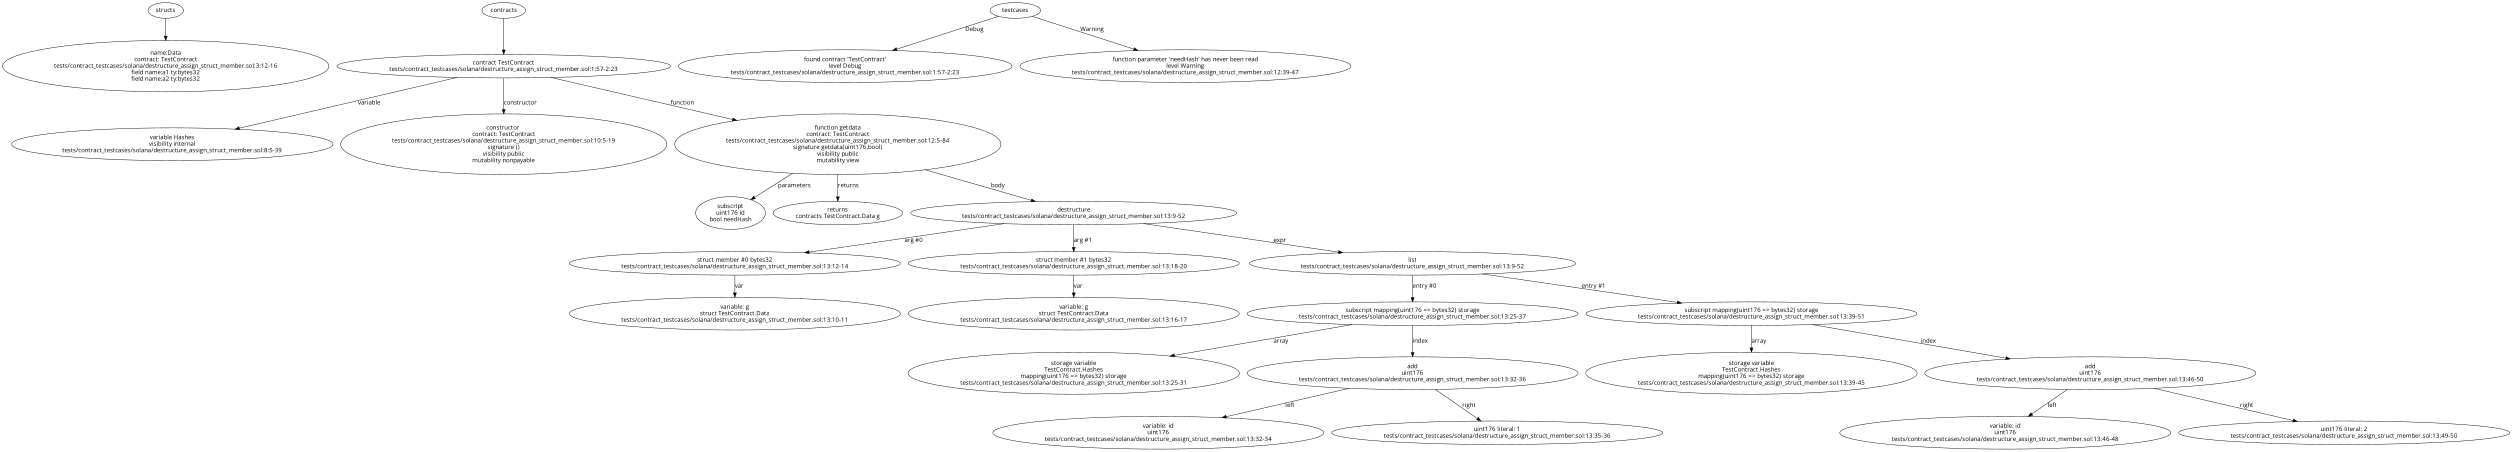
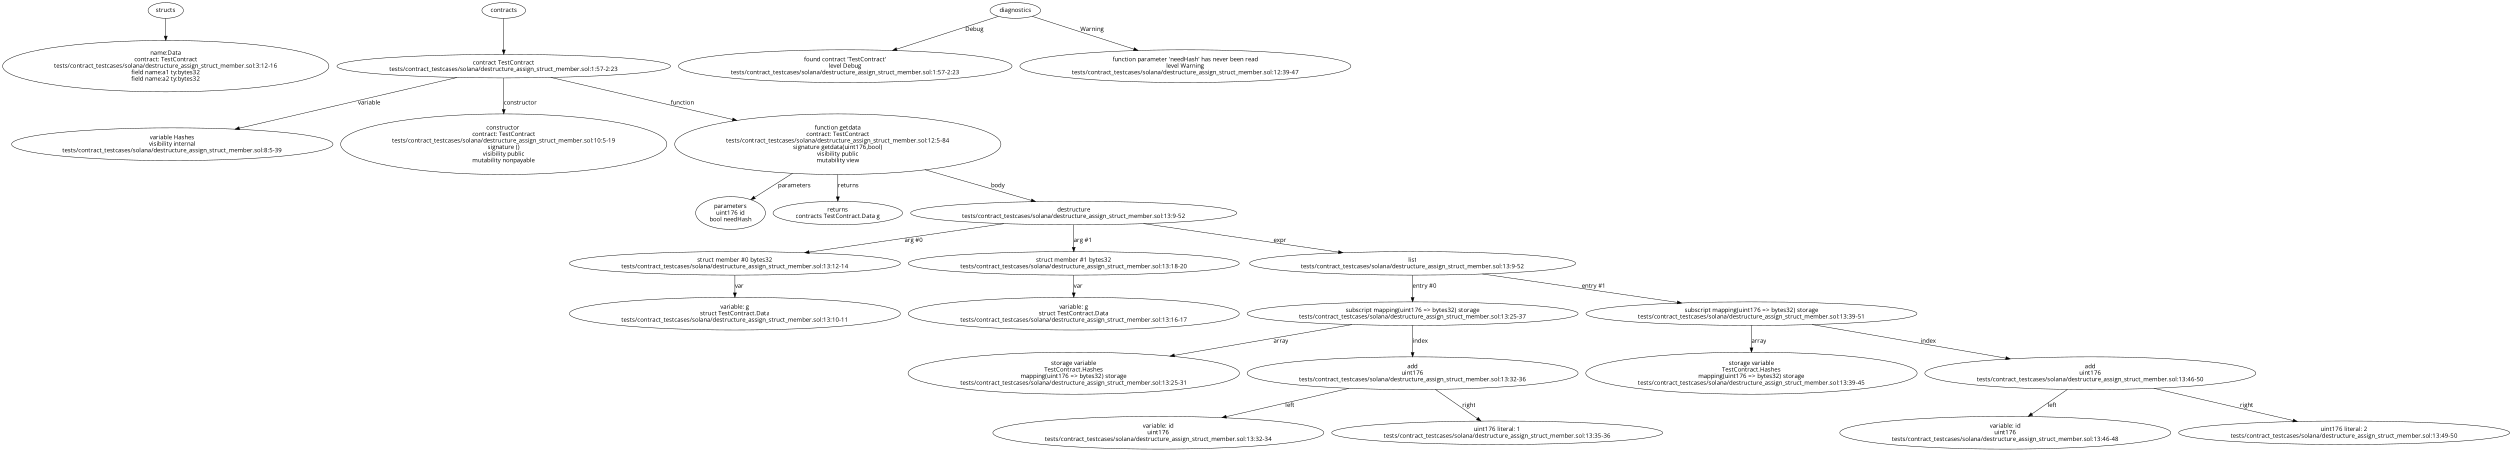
node "testcases": label "testcases" -> "diagnostics"
node "subscript uint176 id bool needHash": label "subscript uint176 id bool needHash" -> "parameters uint176 id bool needHash"
